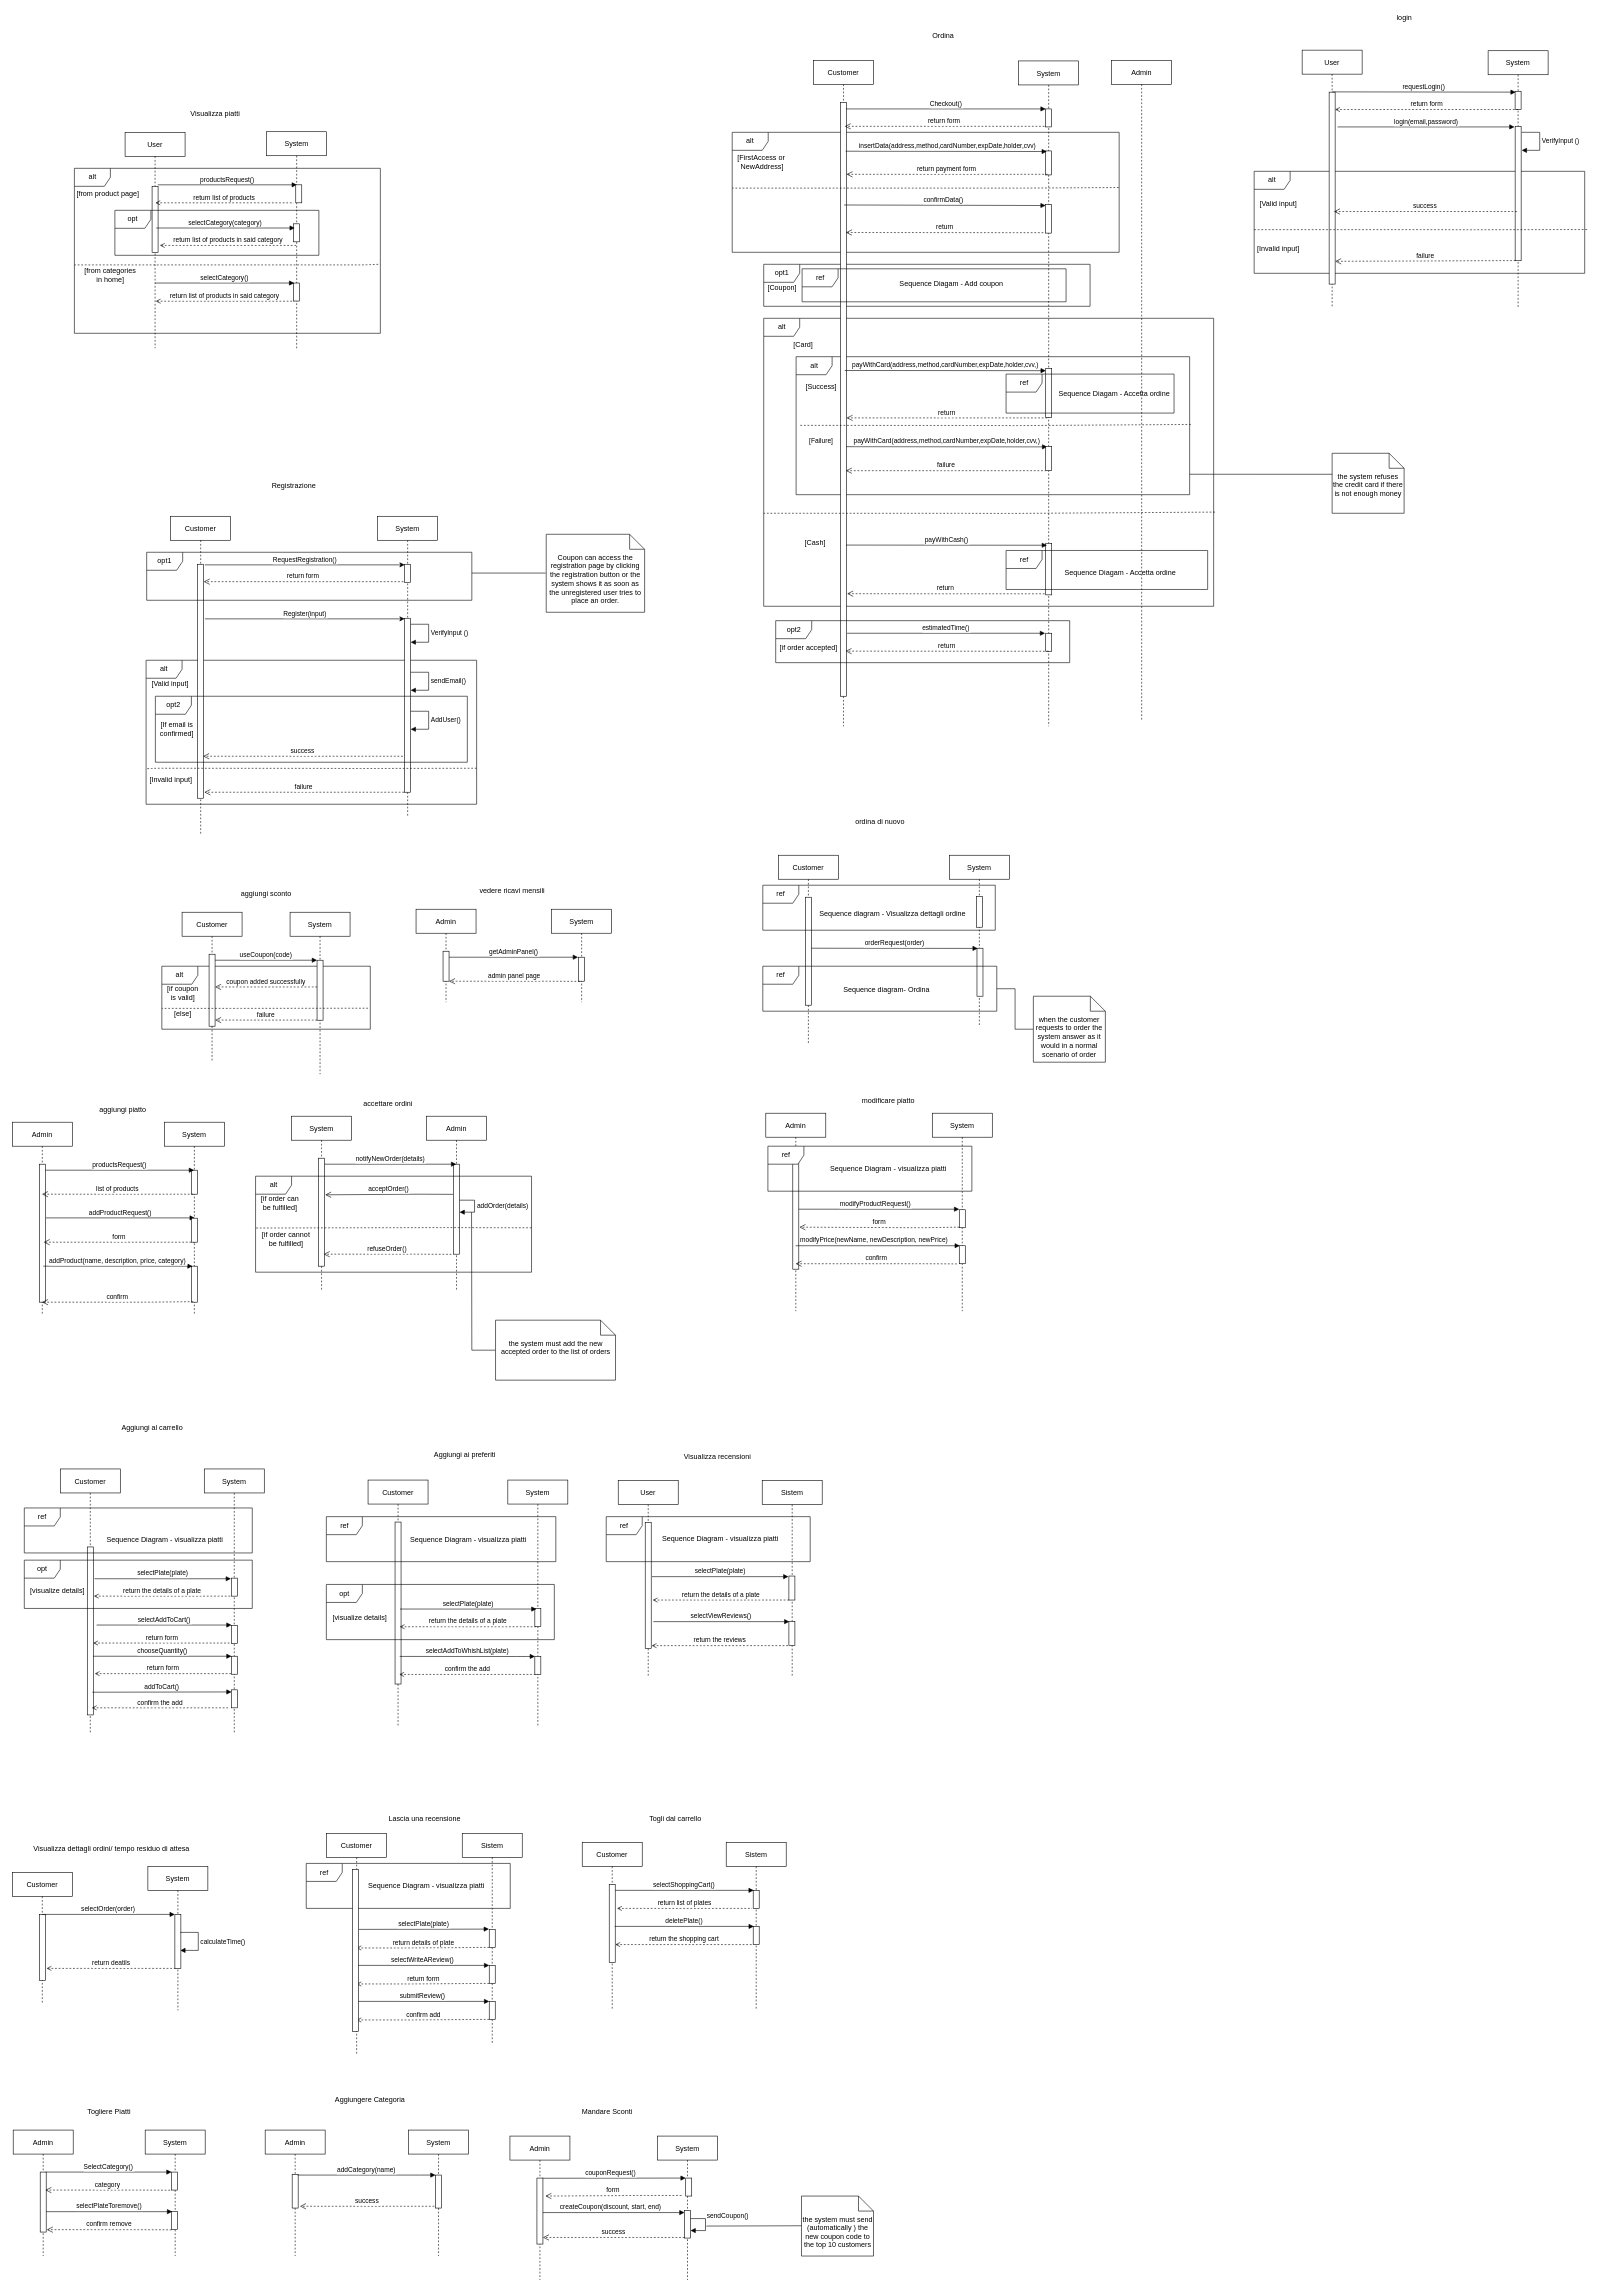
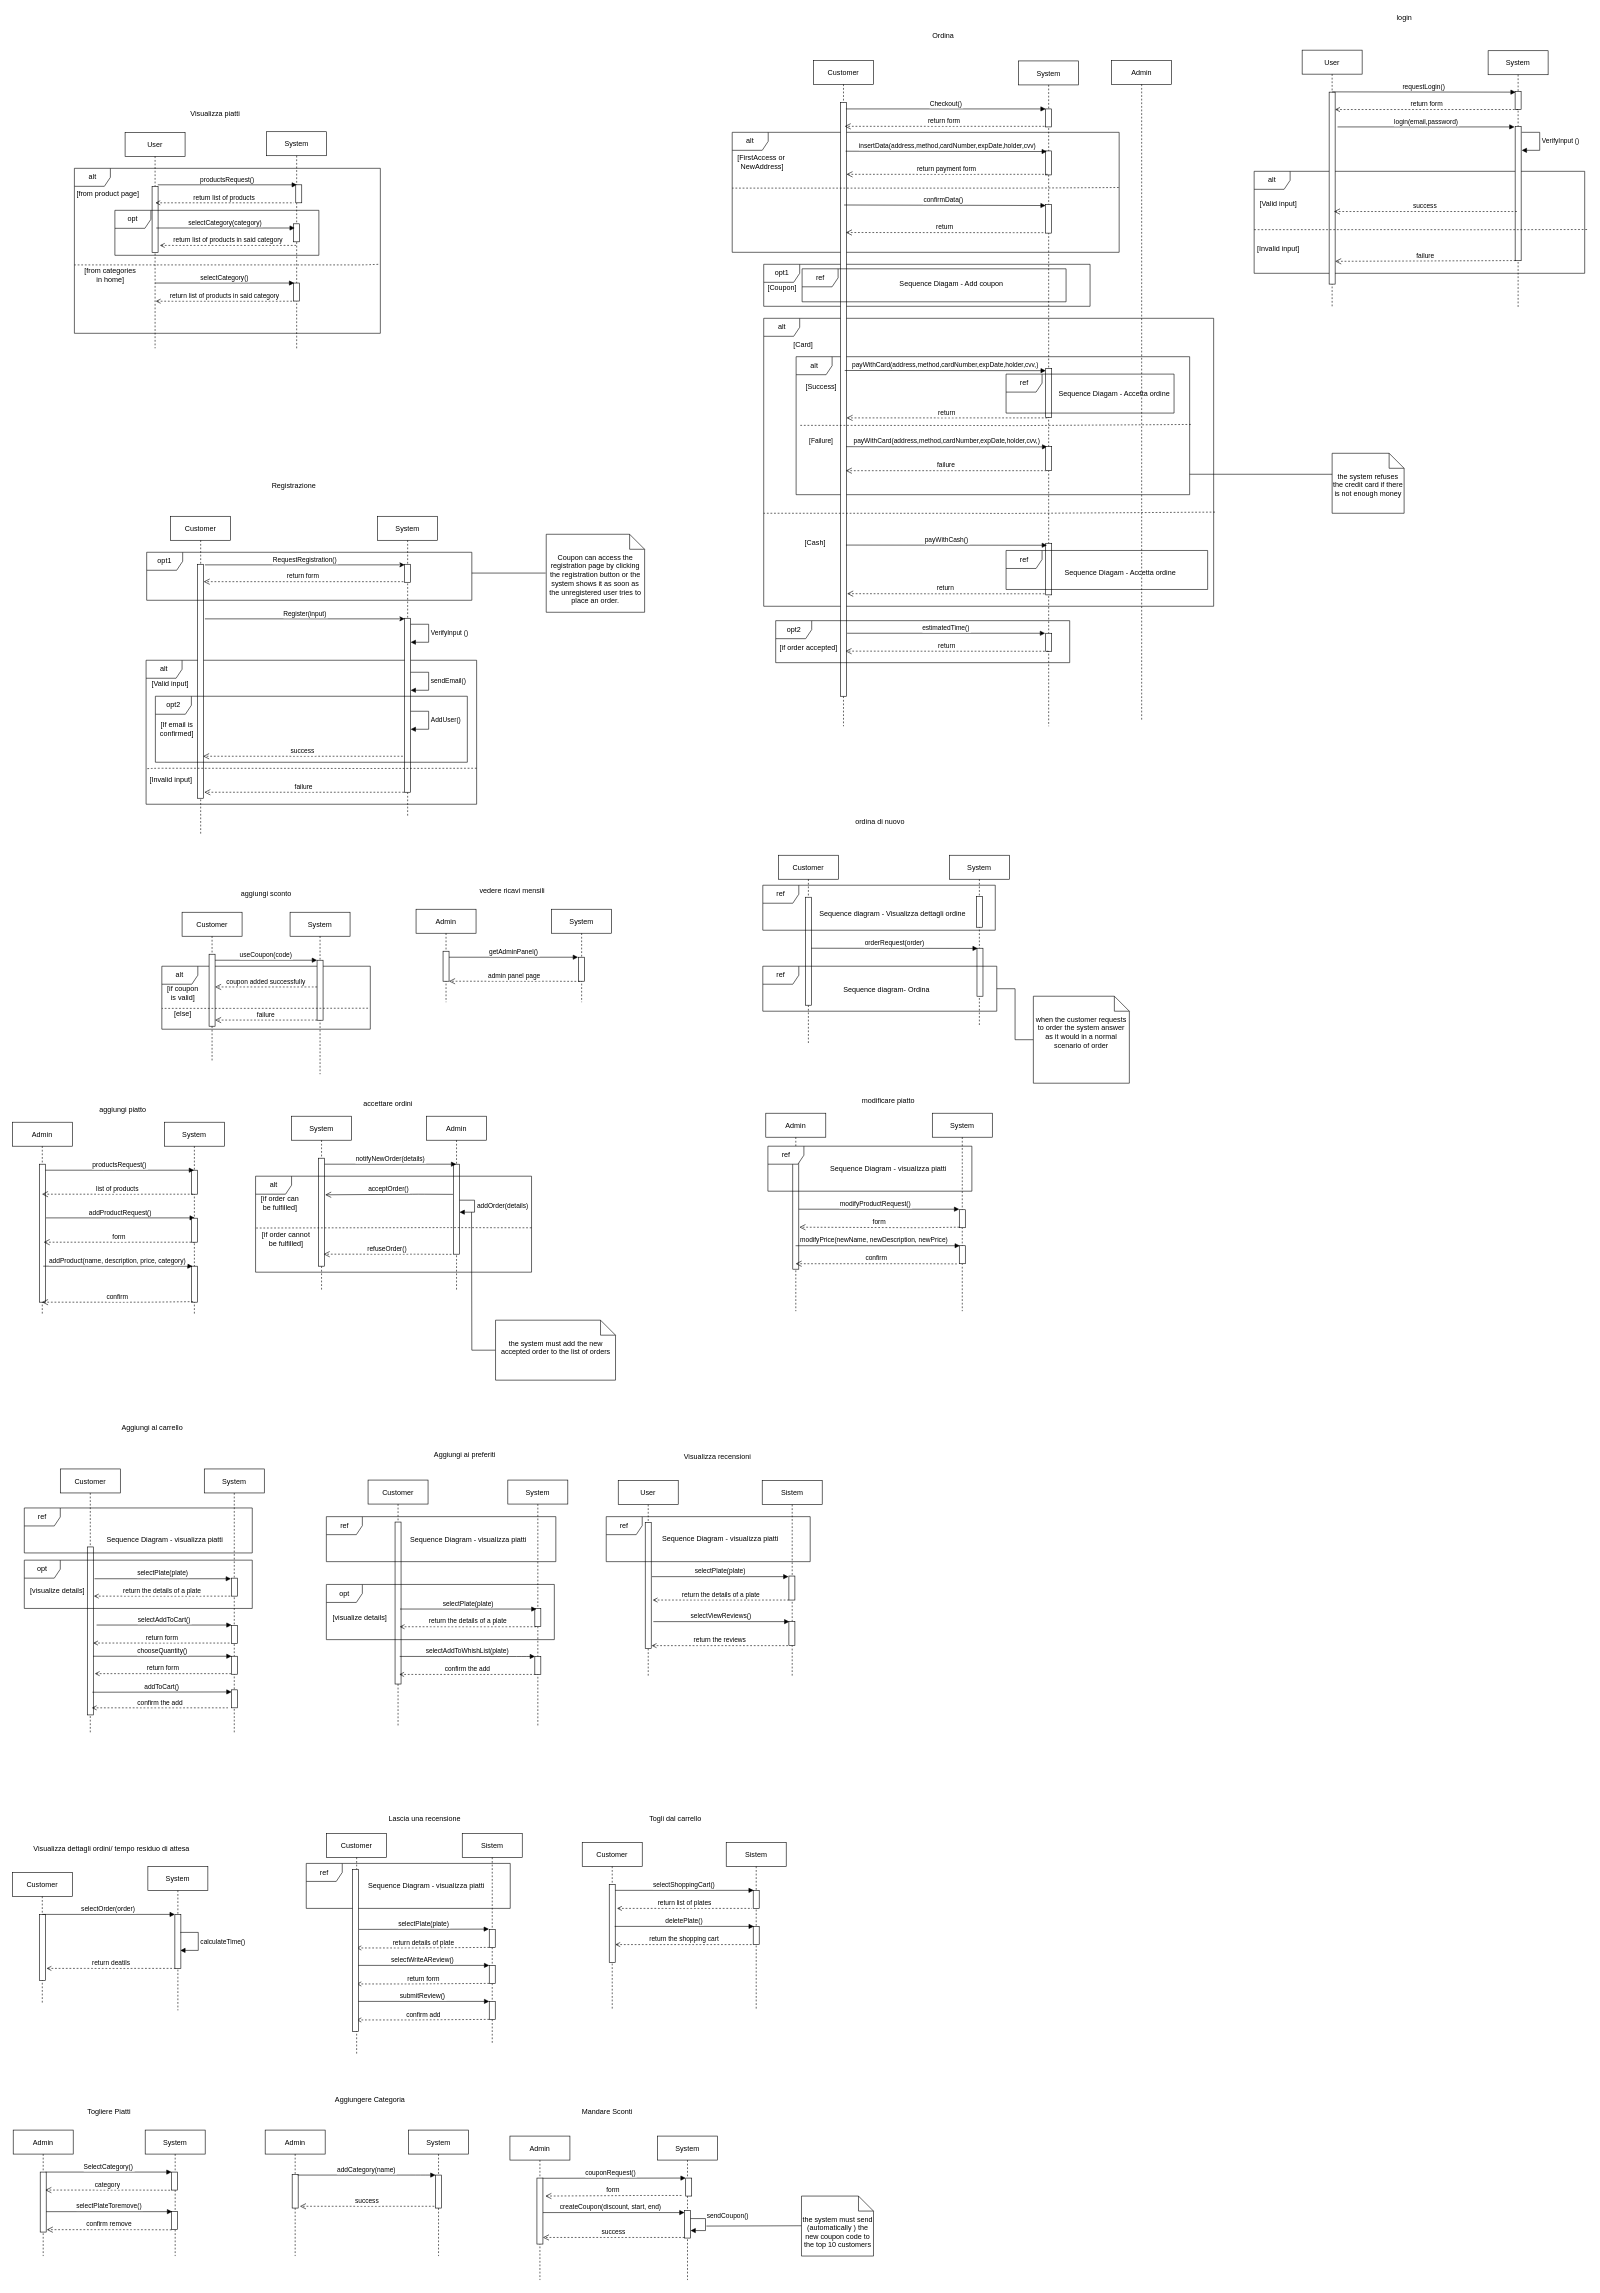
node "when the customer requests to order the system answer as it would in a normal scenario of order": size 72x66 -> 96x87
